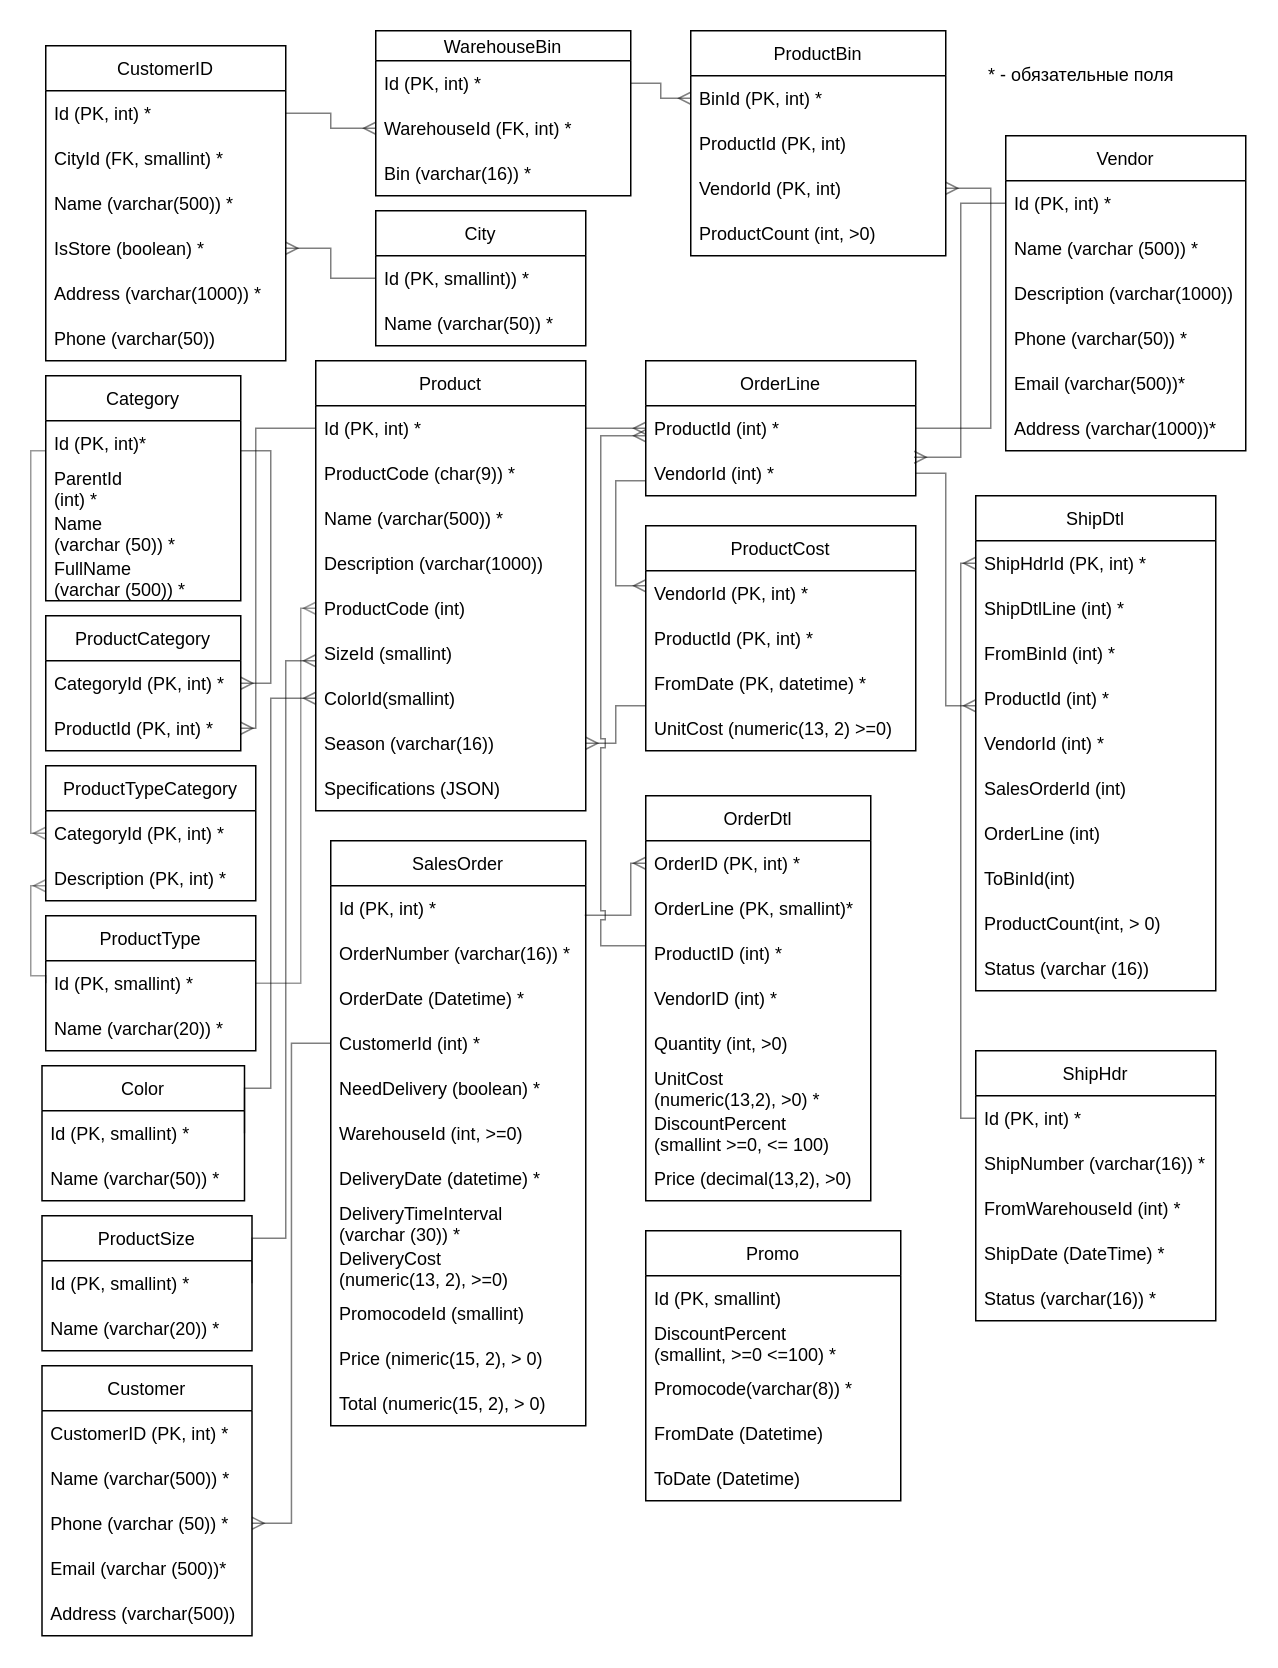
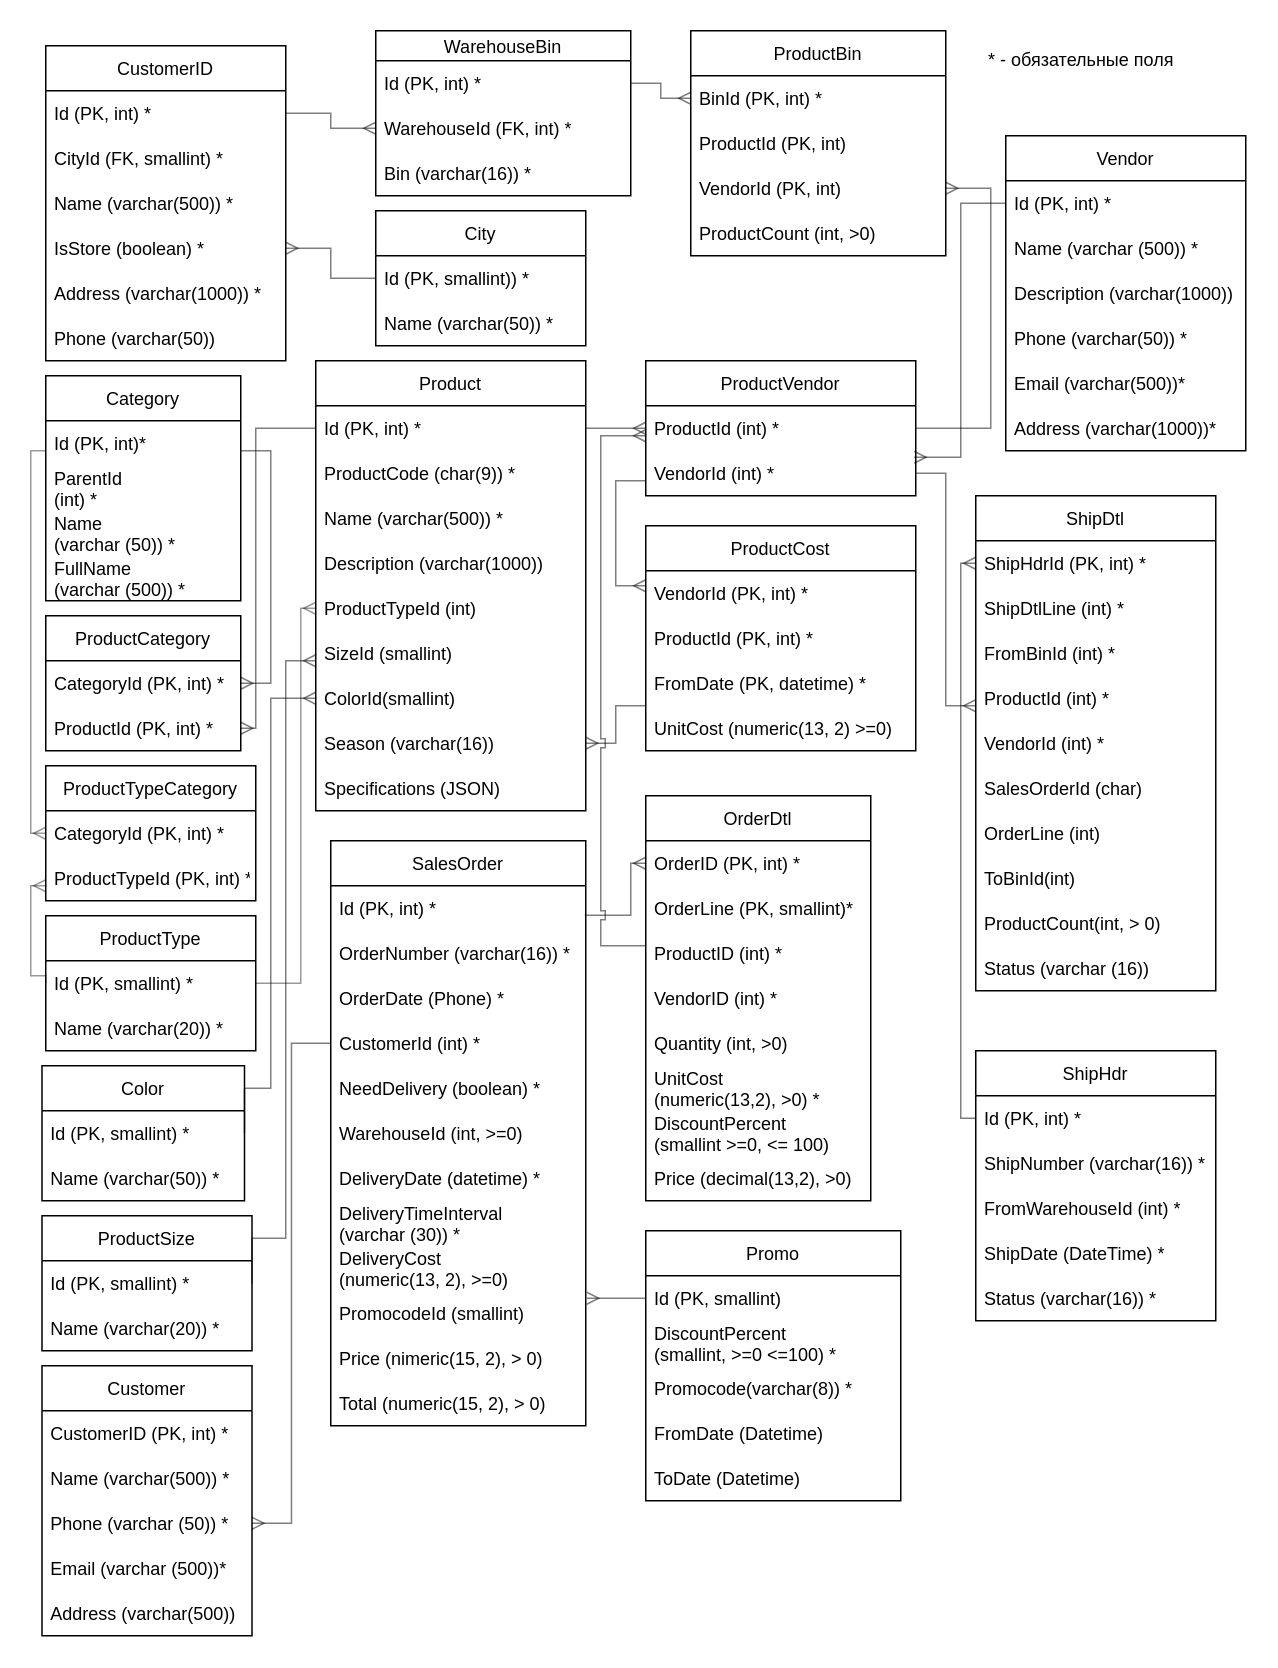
node "* - обязательные поля": moved (1081, 76) -> (1081, 61)
node "OrderLine": label "OrderLine" -> "ProductVendor"
node "ProductCode (int)": label "ProductCode (int)" -> "ProductTypeId (int)"
node "SalesOrderId (int)": label "SalesOrderId (int)" -> "SalesOrderId (char)"
node "Description (PK, int) *": label "Description (PK, int) *" -> "ProductTypeId (PK, int) *"
node "OrderDate (Datetime) *": label "OrderDate (Datetime) *" -> "OrderDate (Phone) *"
edge "Id (PK, smallint)" -> "PromocodeId (smallint)": added
